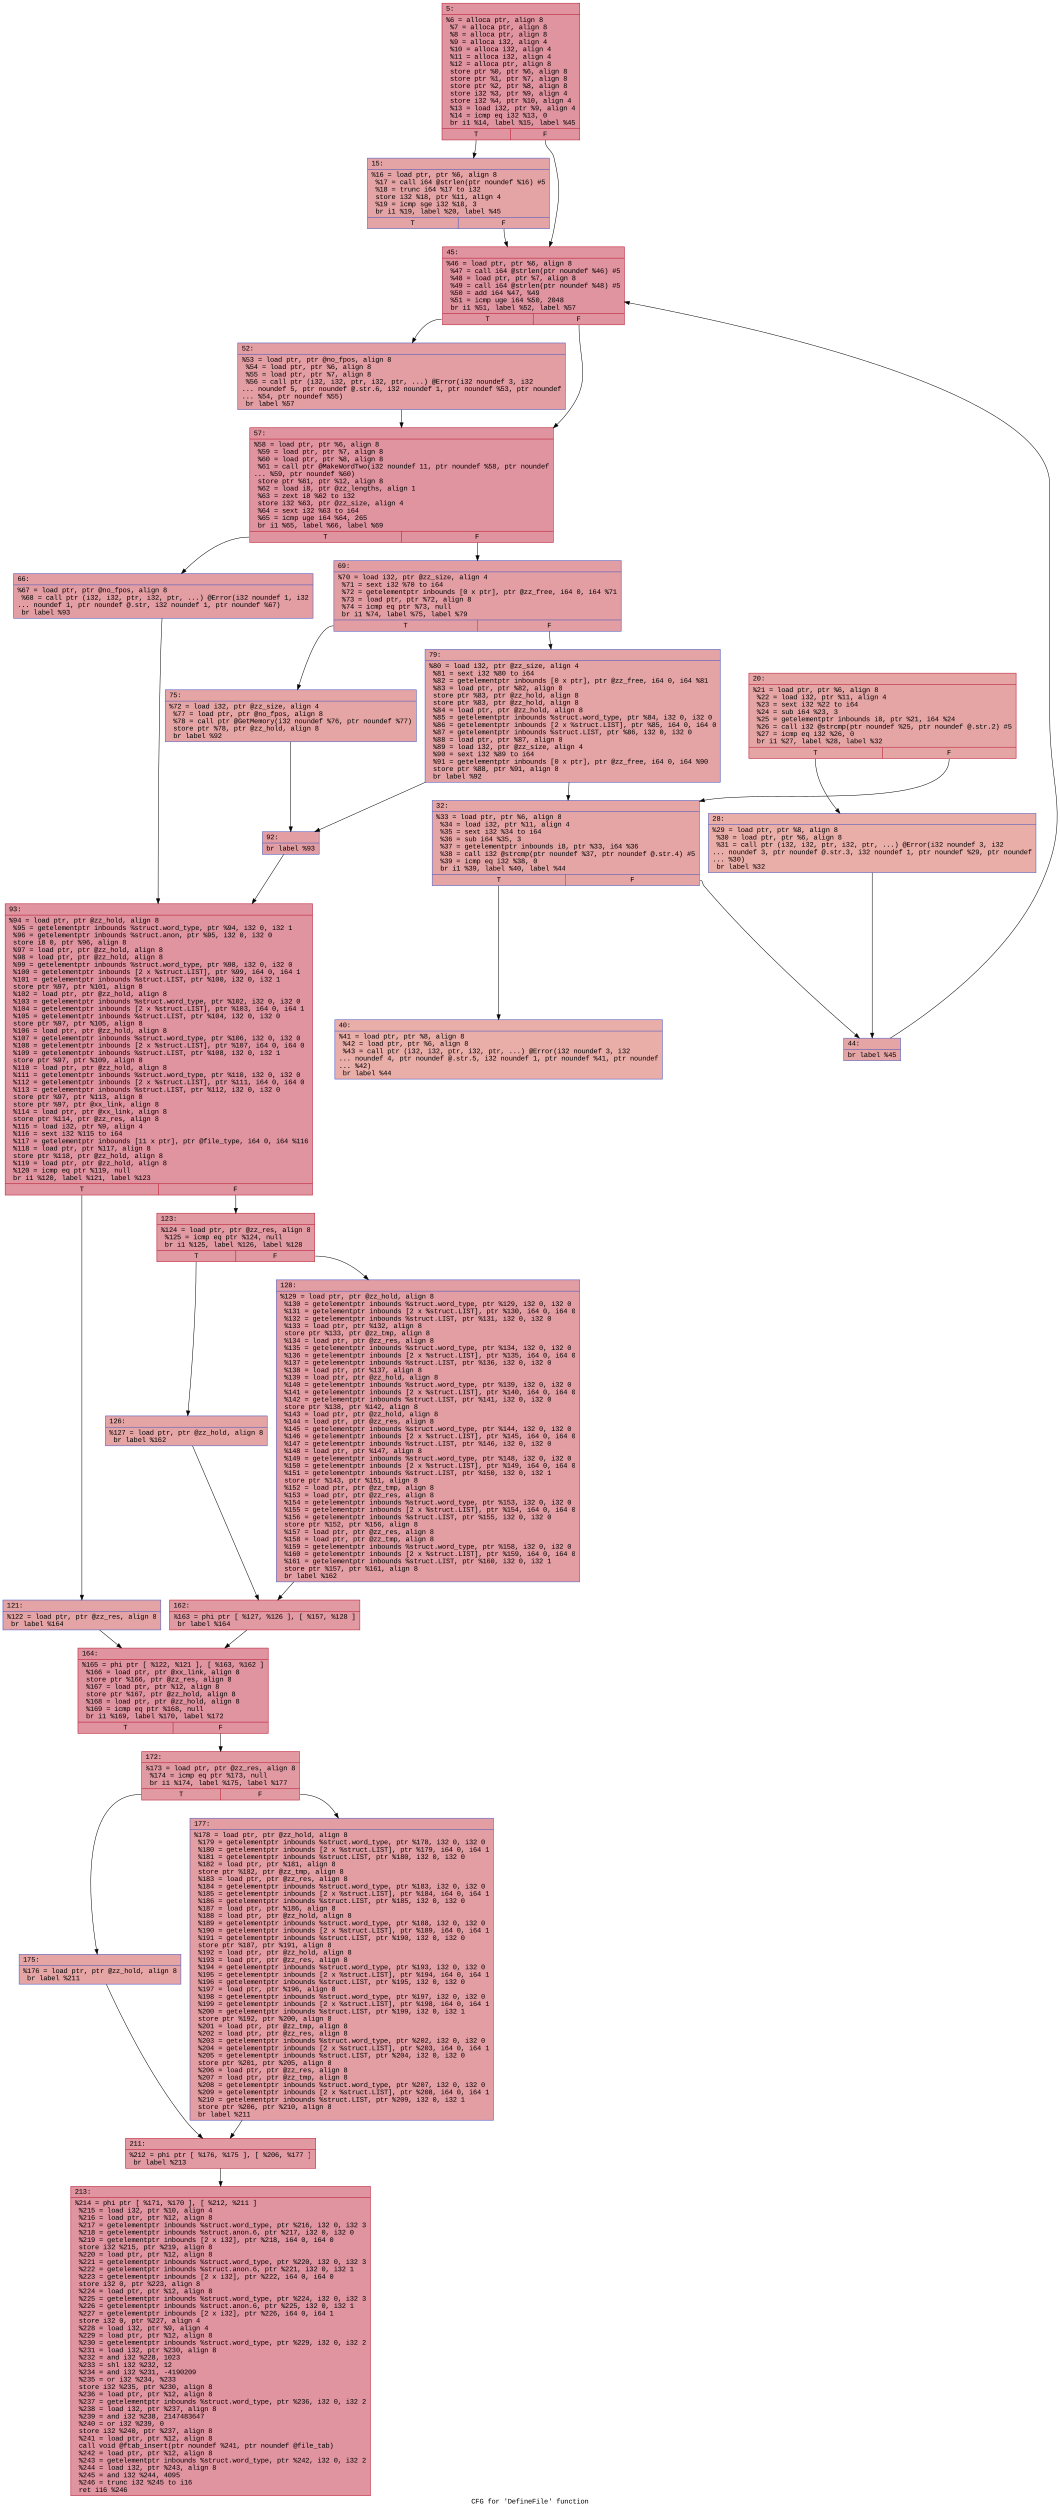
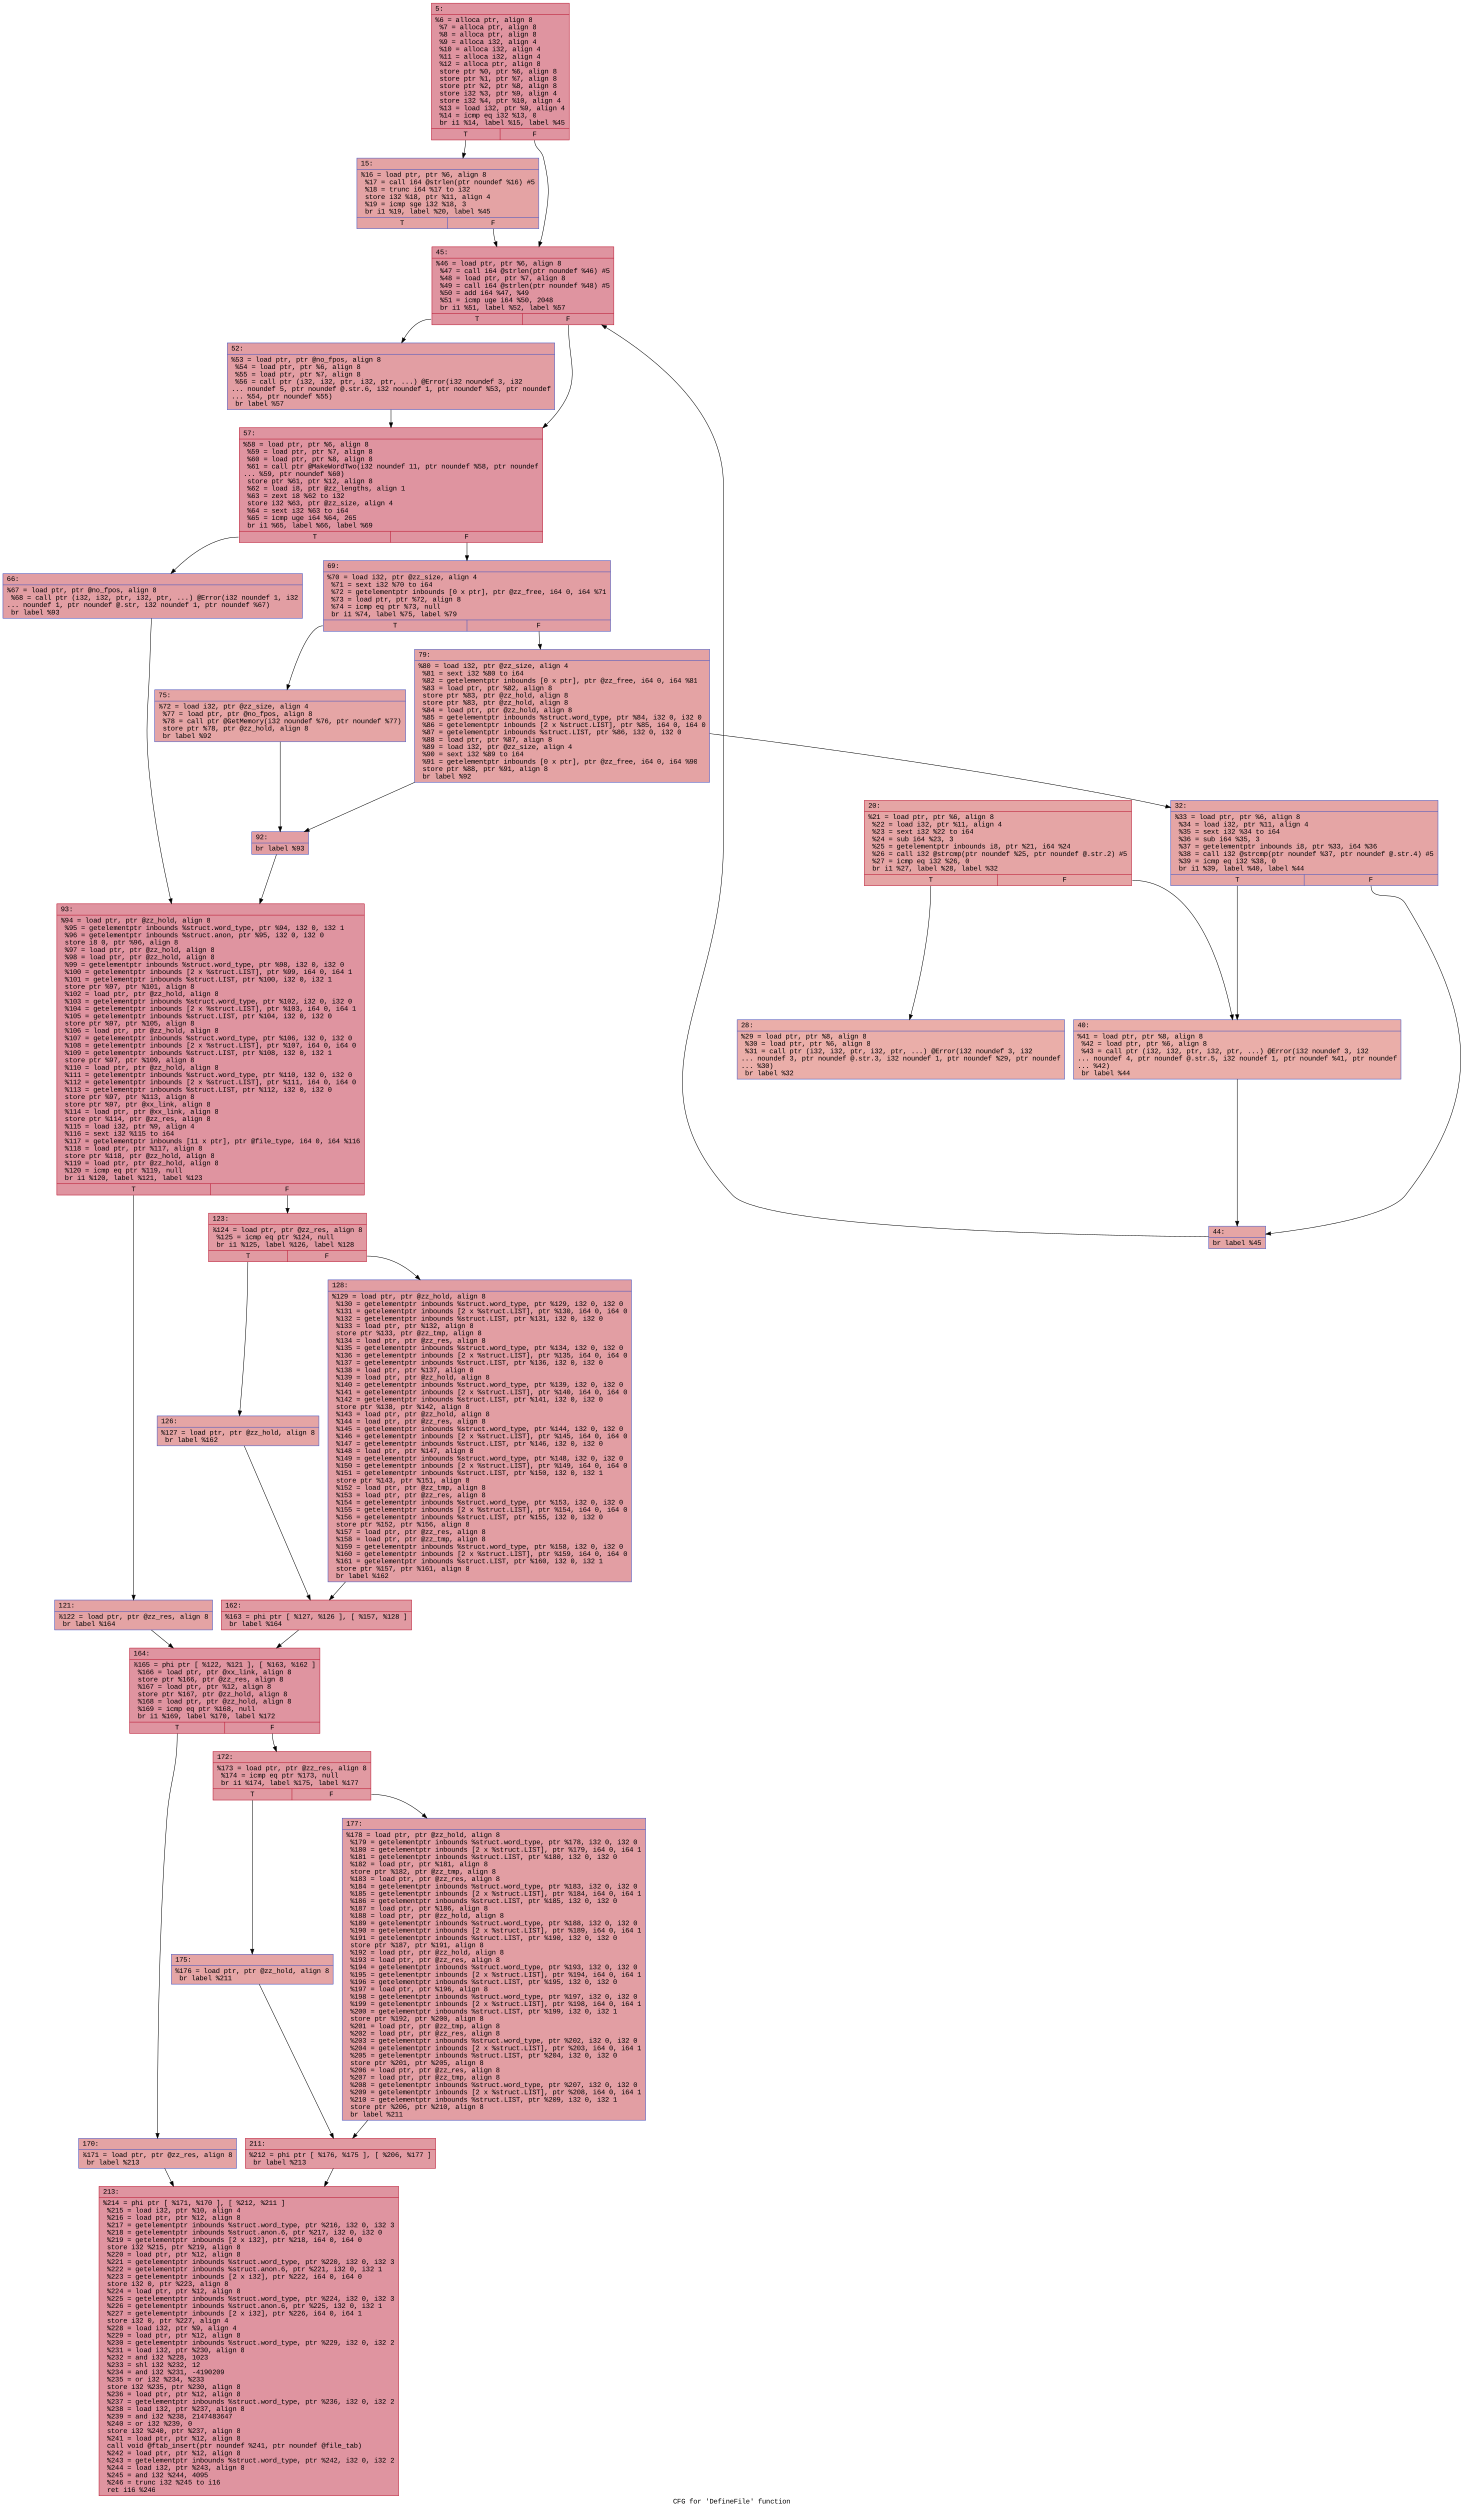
edge "20:" -> "32:": now "20:" -> "40:"
edge "28:" -> "44:": now "40:" -> "44:"
node "170:": added
